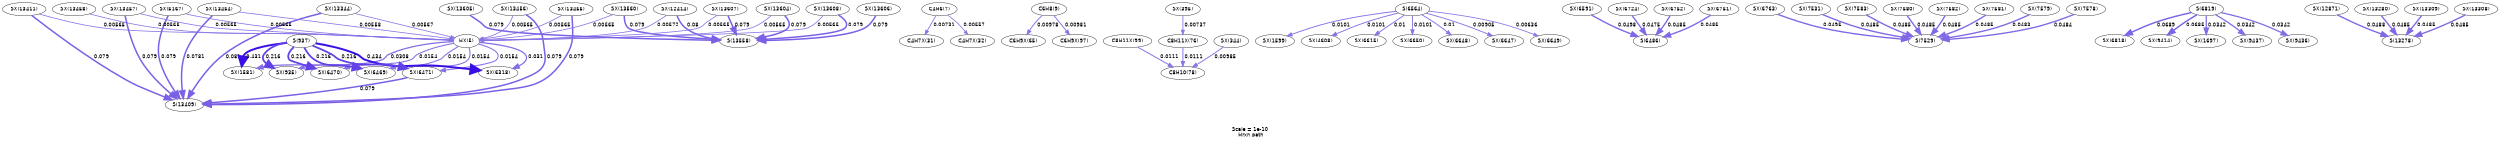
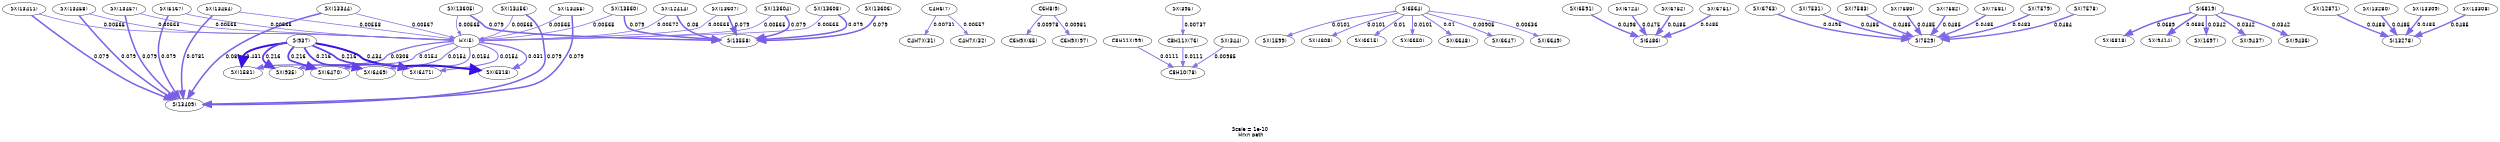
edge "SX(13605)" -> "HX(5)": added, label "0.00565"
edge "SX(6471)" -> "S(13409)": now "SX(13458)" -> "S(13409)"
